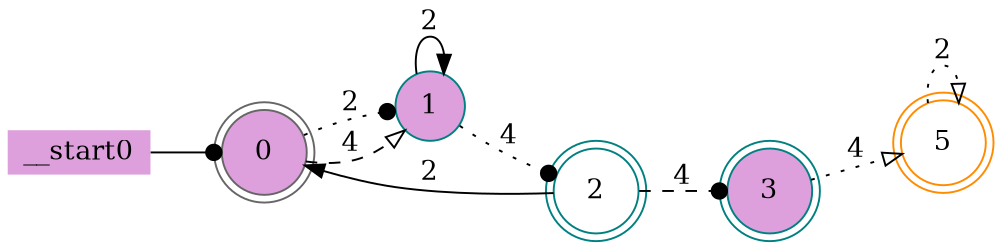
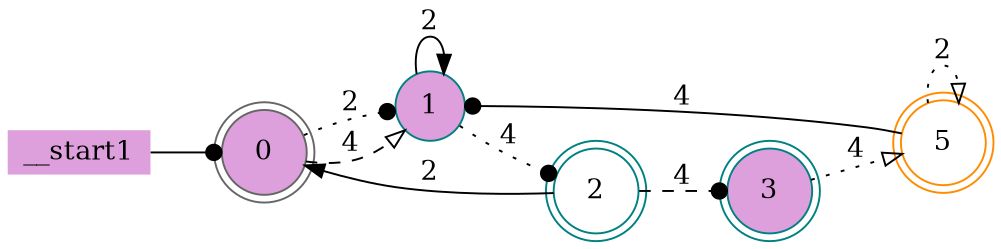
edge "5" -> "1": added, label "4"
node "__start0": label "__start0" -> "__start1"
